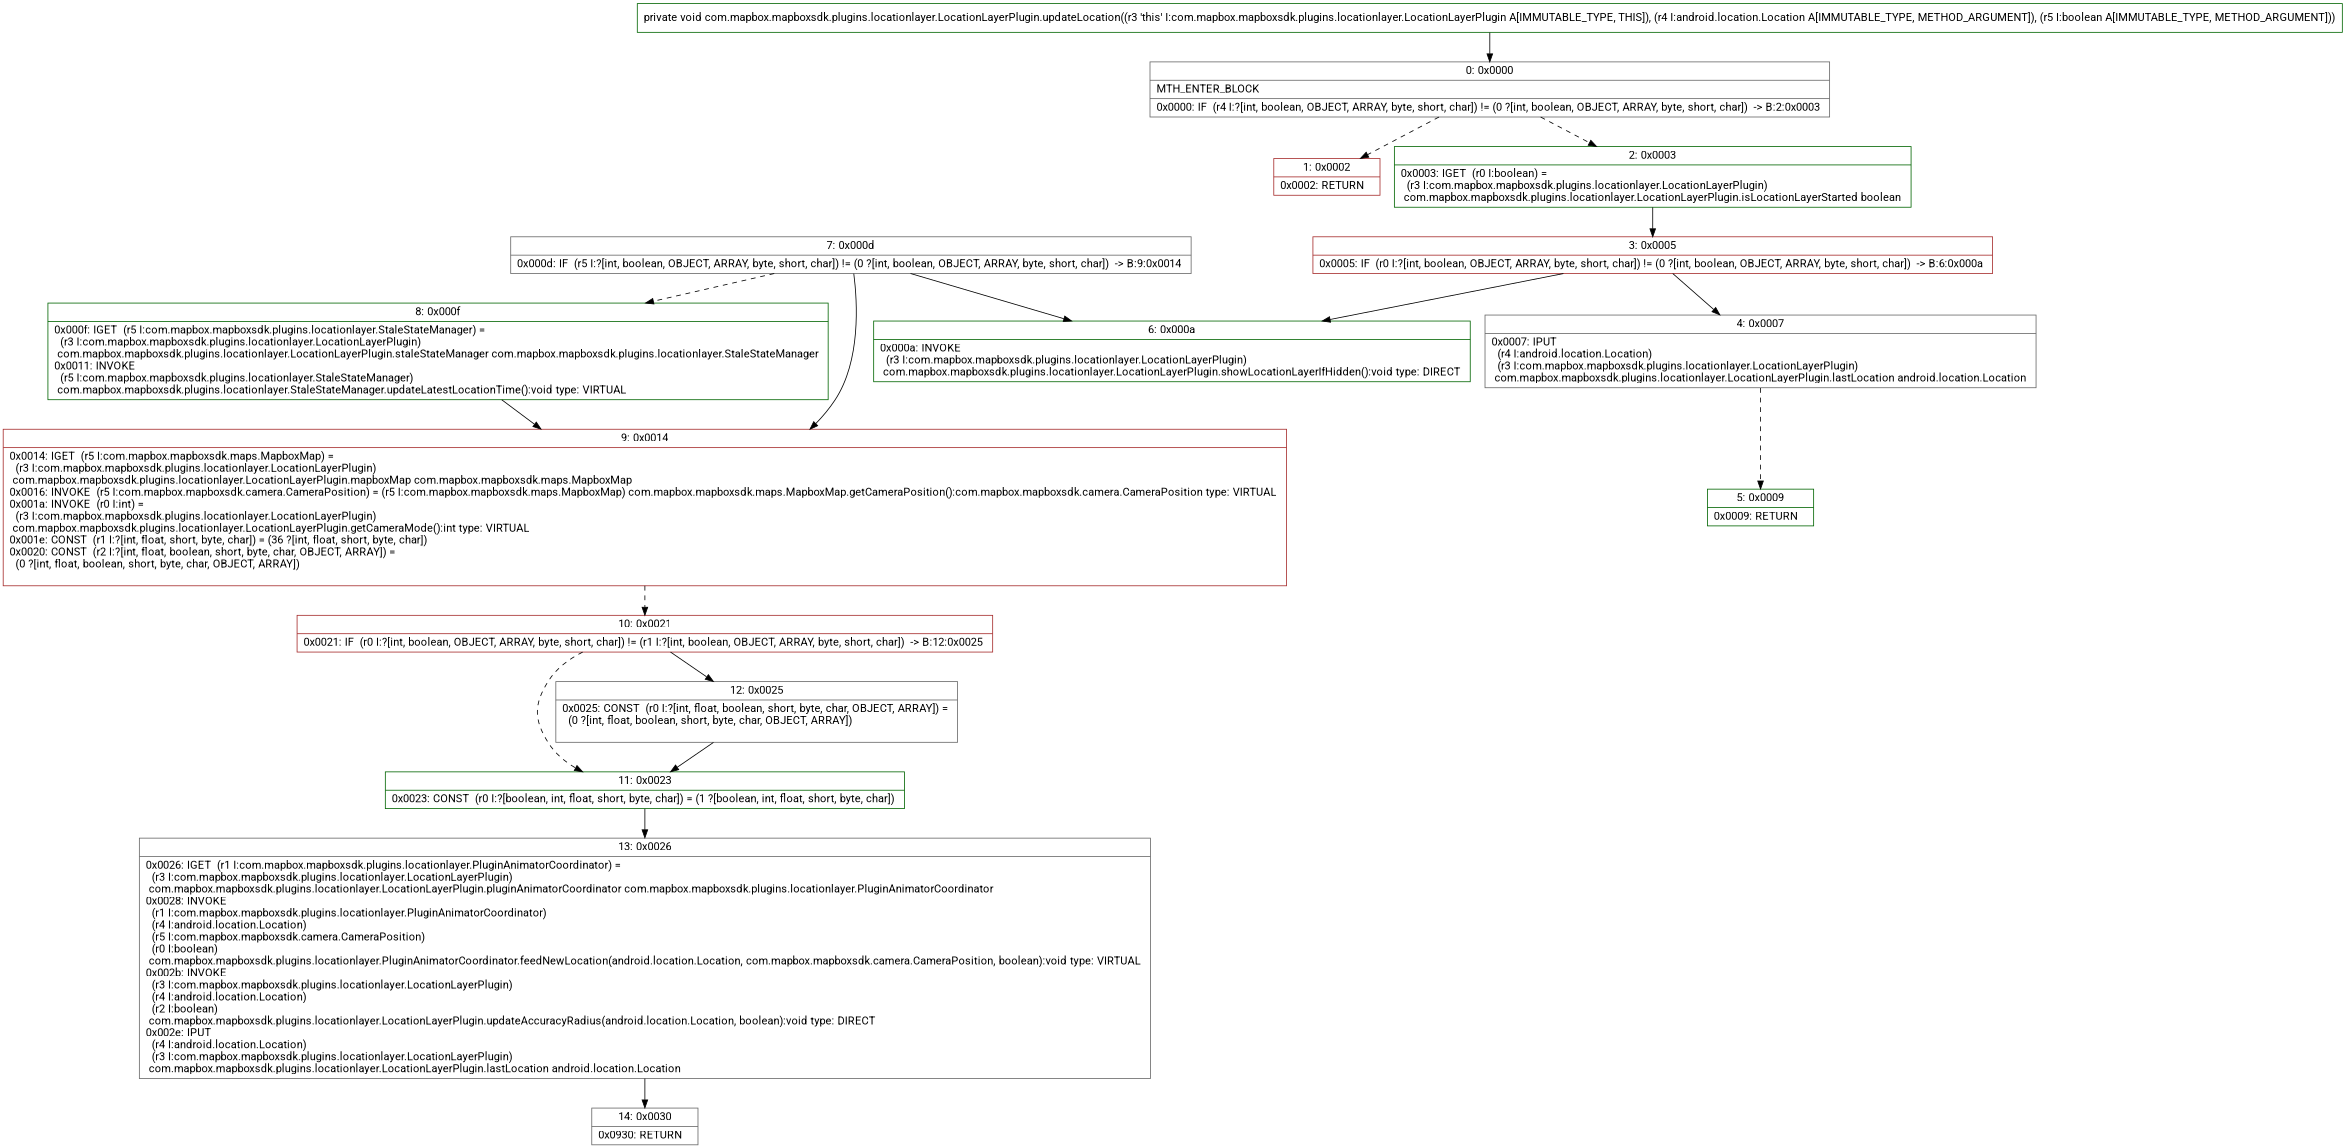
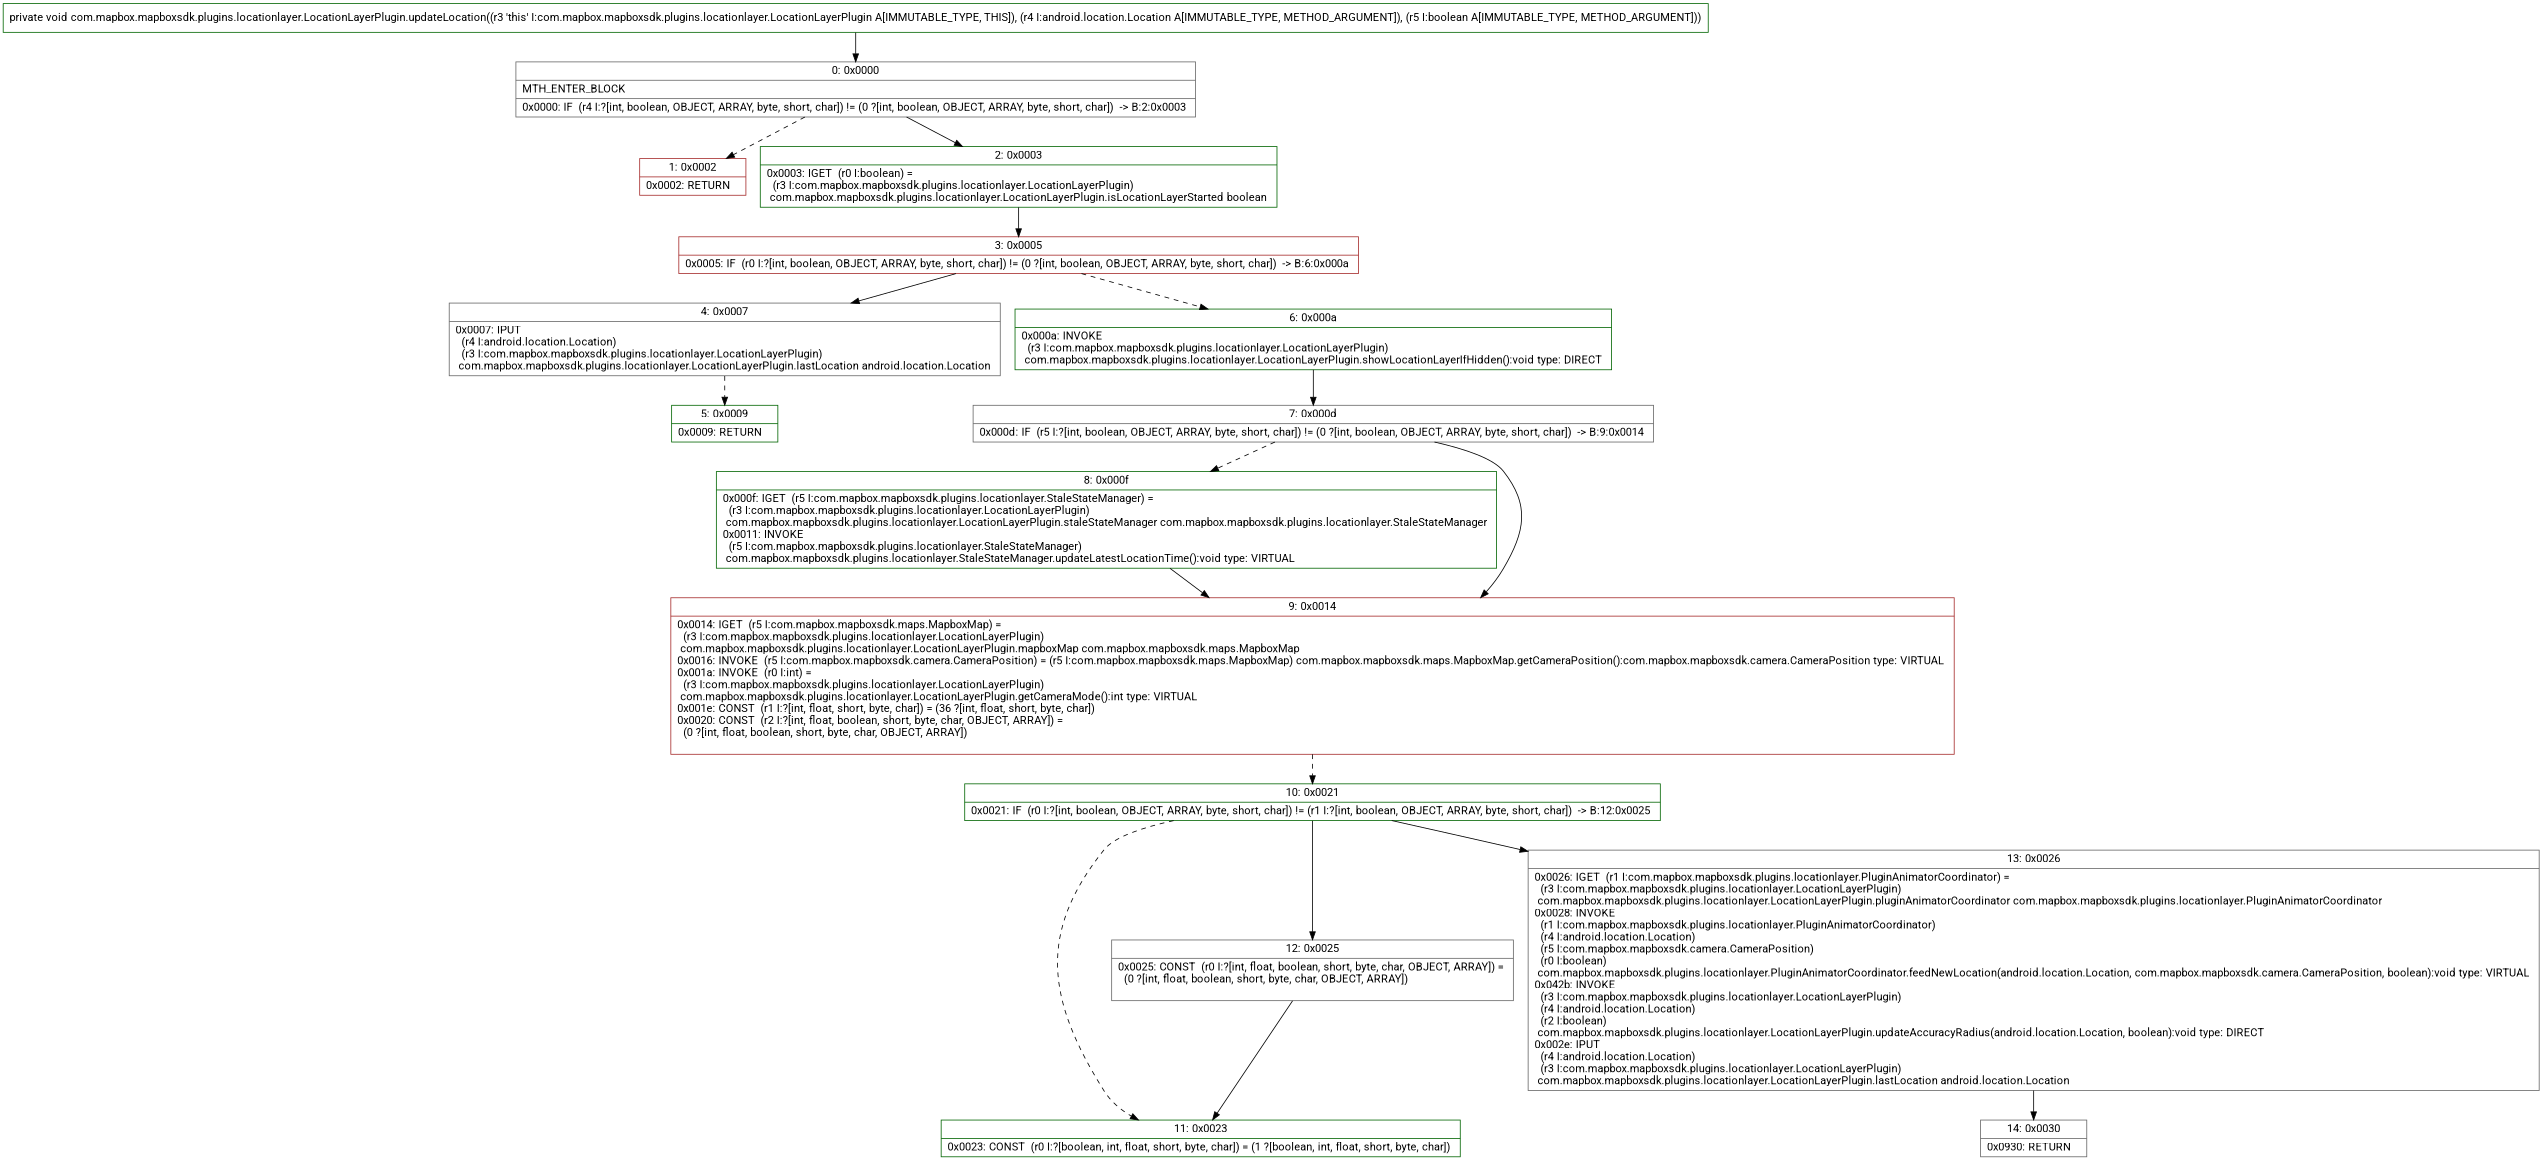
edge "0: 0x0000" -> "2: 0x0003": style dashed -> solid
edge "7: 0x000d" -> "6: 0x000a": reversed
edge "3: 0x0005" -> "6: 0x000a": style solid -> dashed
node "10: 0x0021": color brown -> darkgreen
edge "11: 0x0023" -> "13: 0x0026": now "10: 0x0021" -> "13: 0x0026"
node "13: 0x0026": text "0x002b: INVOKE" -> "0x042b: INVOKE"
